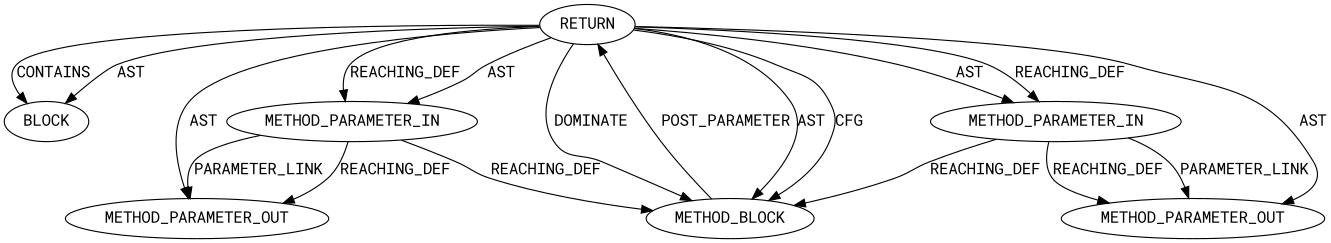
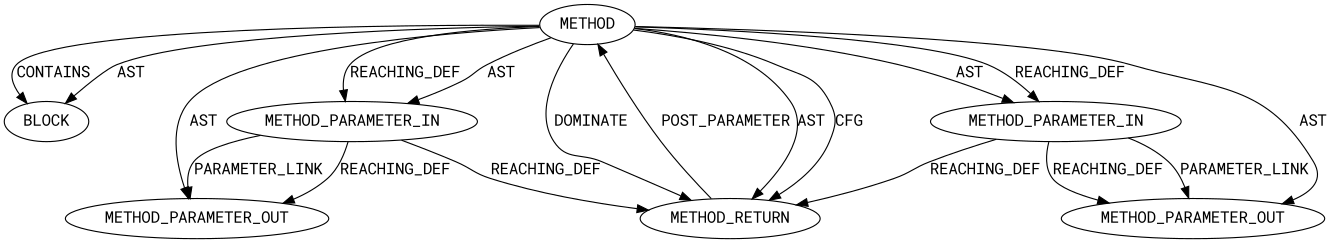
node "RETURN": label "RETURN" -> "METHOD"
node "METHOD_BLOCK": label "METHOD_BLOCK" -> "METHOD_RETURN"
